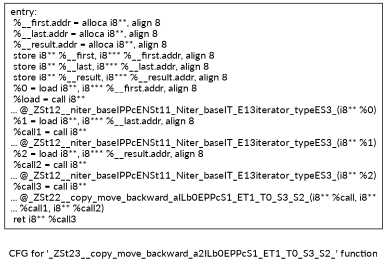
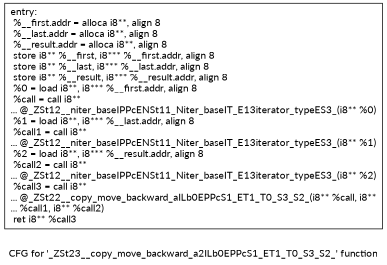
node "entry:": text "%load = call i8**" -> "%call = call i8**"
